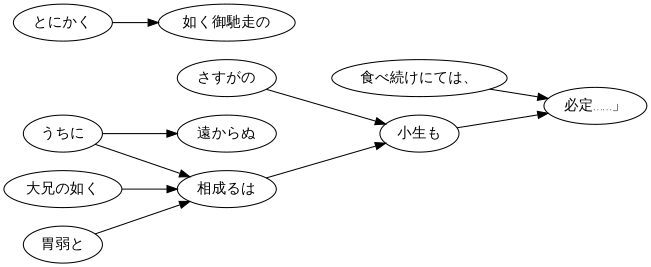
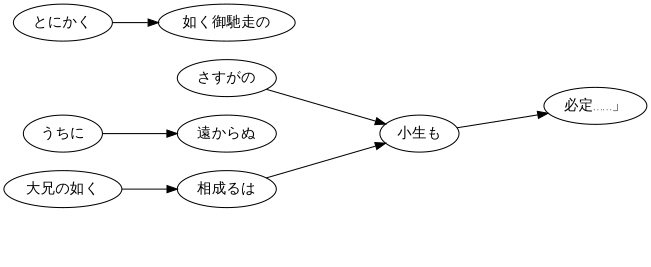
node "食べ続けにては、": removed
edge "うちに" -> "相成るは": removed
node "胃弱と": removed
